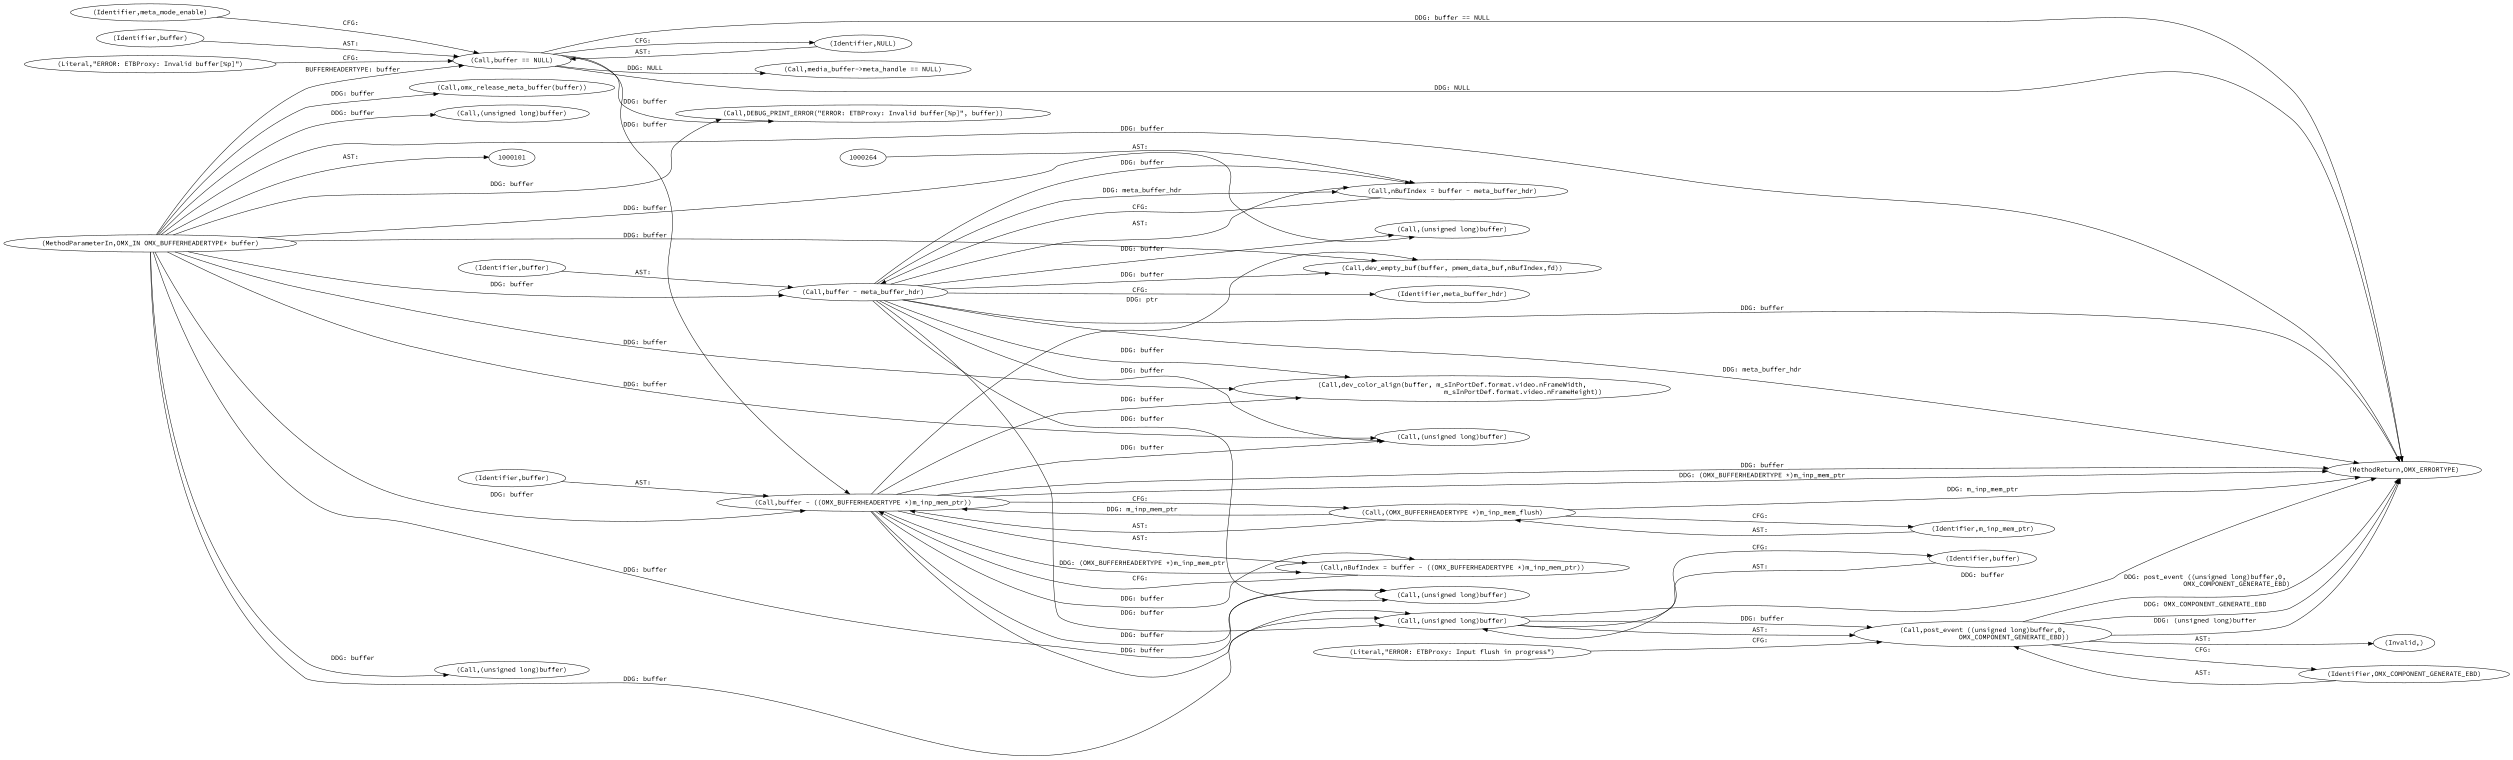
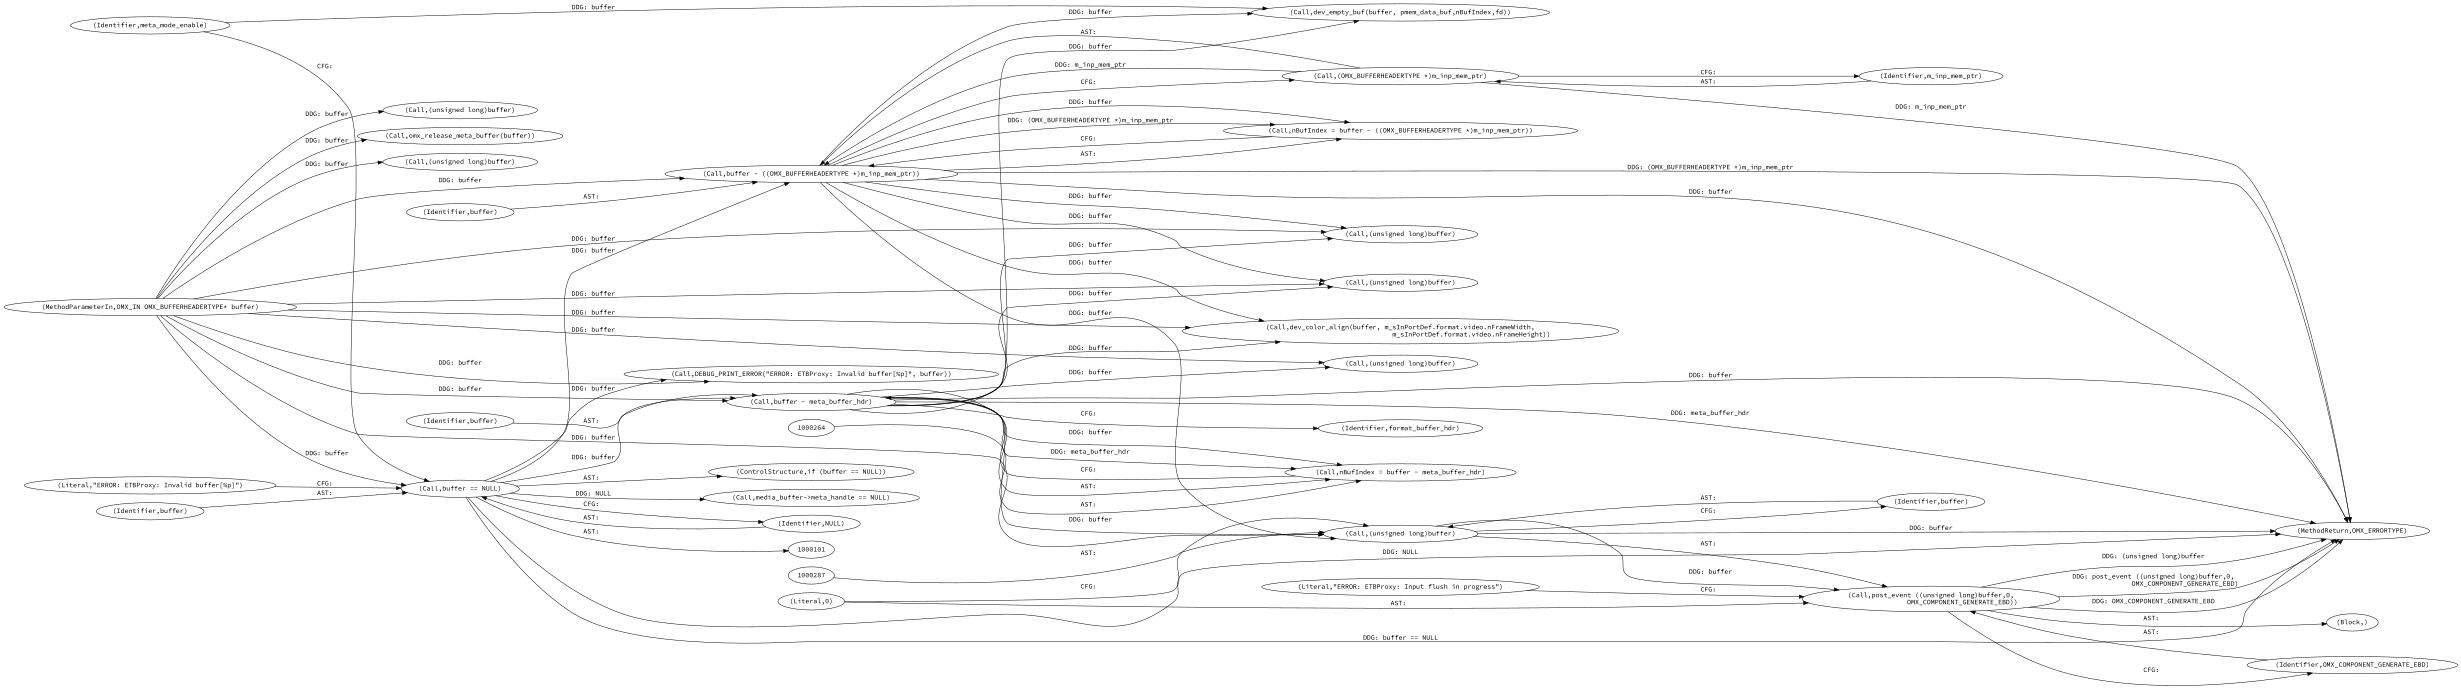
edge "(MethodParameterIn,OMX_IN OMX_BUFFERHEADERTYPE* buffer)" -> "(Call,buffer == NULL)": label "BUFFERHEADERTYPE: buffer" -> "DDG: buffer"
edge "(MethodParameterIn,OMX_IN OMX_BUFFERHEADERTYPE* buffer)" -> "(MethodReturn,OMX_ERRORTYPE)": removed, label "DDG: buffer"
edge "(MethodParameterIn,OMX_IN OMX_BUFFERHEADERTYPE* buffer)" -> "1000101": now "(Call,buffer == NULL)" -> "1000101"
edge "(MethodParameterIn,OMX_IN OMX_BUFFERHEADERTYPE* buffer)" -> "(Call,dev_empty_buf(buffer, pmem_data_buf,nBufIndex,fd))": now "(Identifier,meta_mode_enable)" -> "(Call,dev_empty_buf(buffer, pmem_data_buf,nBufIndex,fd))"
node "(Identifier,meta_buffer_hdr)": label "(Identifier,meta_buffer_hdr)" -> "(Identifier,format_buffer_hdr)"
edge "(Call,buffer - ((OMX_BUFFERHEADERTYPE *)m_inp_mem_ptr))" -> "(Call,dev_empty_buf(buffer, pmem_data_buf,nBufIndex,fd))": label "DDG: ptr" -> "DDG: buffer"
edge "(Call,buffer == NULL)" -> "(Call,buffer - meta_buffer_hdr)": added, label "DDG: buffer"
node "(ControlStructure,if (buffer == NULL))": added
node "(Call,(OMX_BUFFERHEADERTYPE *)m_inp_mem_flush)": label "(Call,(OMX_BUFFERHEADERTYPE *)m_inp_mem_flush)" -> "(Call,(OMX_BUFFERHEADERTYPE *)m_inp_mem_ptr)"
node "1000287": added
node "(Literal,0)": added
node "(Invalid,)": label "(Invalid,)" -> "(Block,)"
